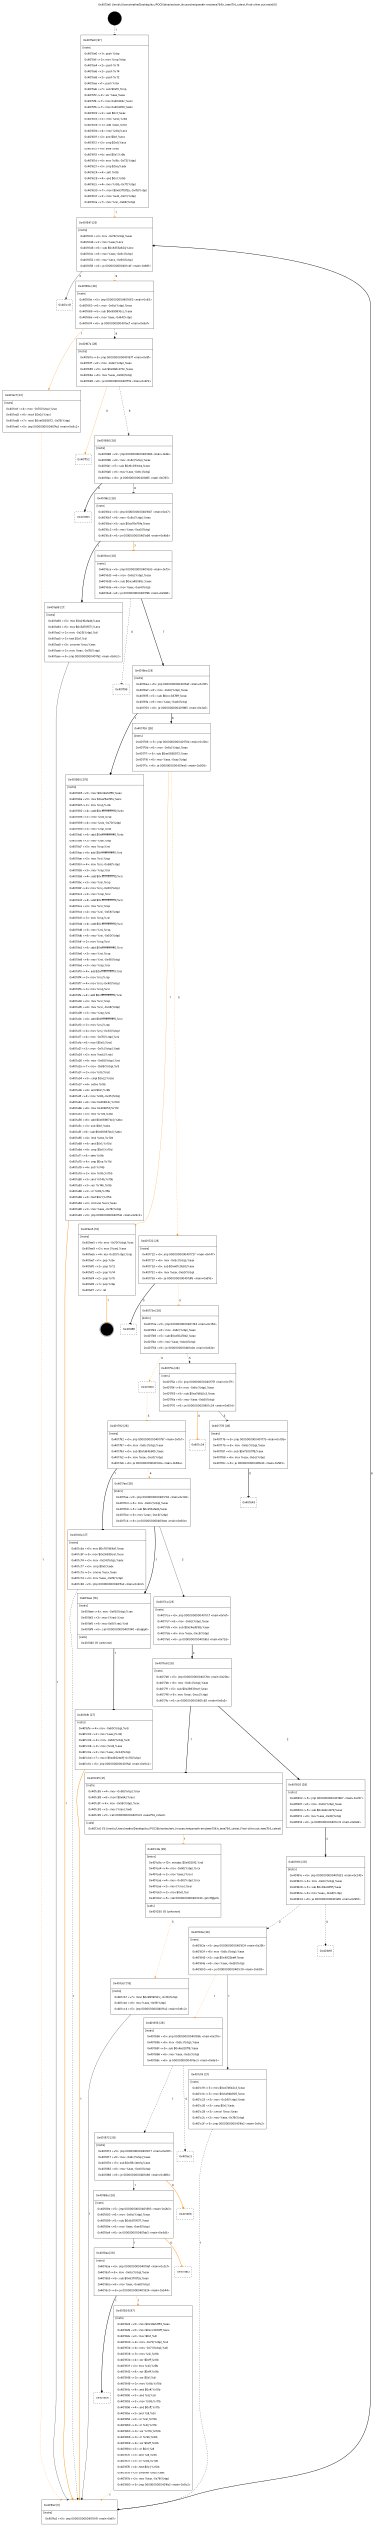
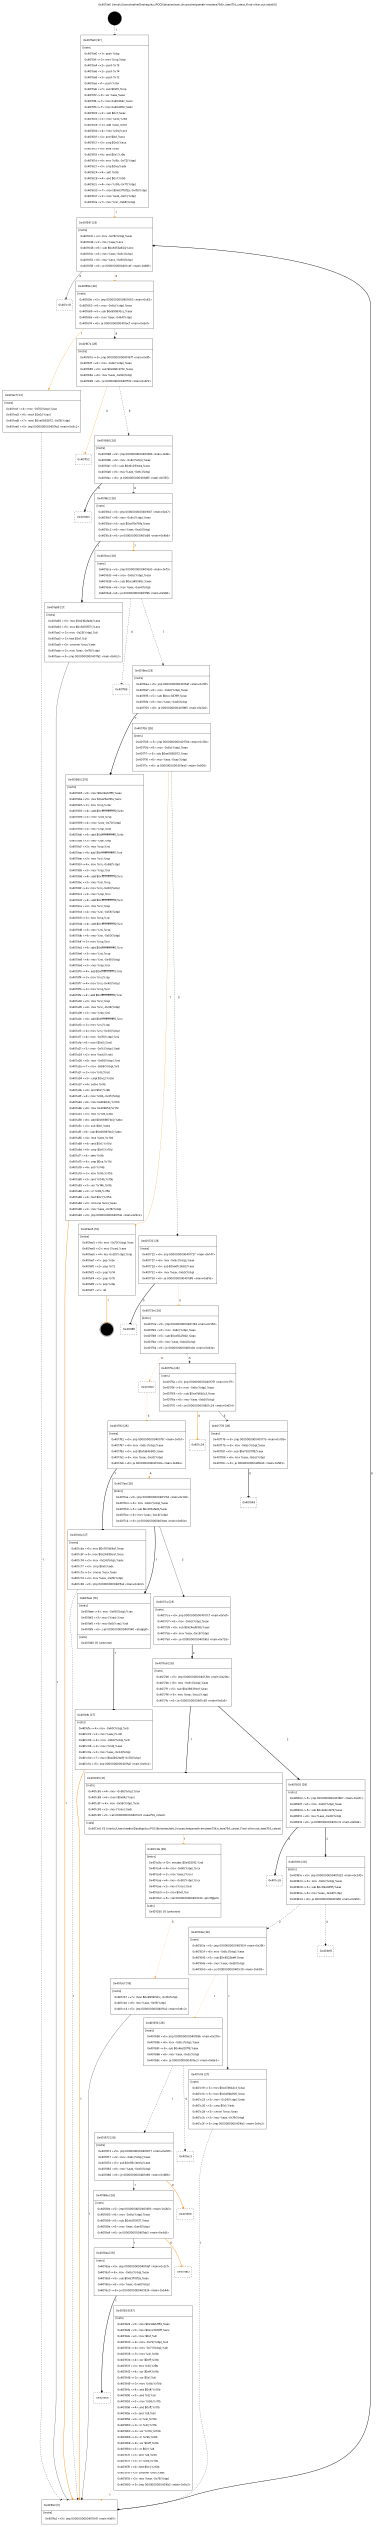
edge "0x4016ce [28]" -> "0x4016ea [28]": style bold -> dashed
edge "0x4016ea [28]" -> "0x401706 [28]": removed, label "6"
edge "0x401706 [28]" -> "0x401722 [28]": color darkorange -> black
edge "0x401ecf [22]" -> "0x401fa2 [5]": color darkorange -> black
node "0x401cc9": added
edge "0x4018aa [28]" -> "0x401924 [97]": removed, label "1"
